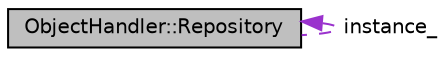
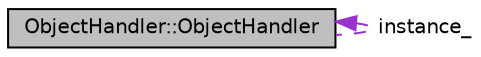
node "ObjectHandler::Repository": label "ObjectHandler::Repository" -> "ObjectHandler::ObjectHandler"
